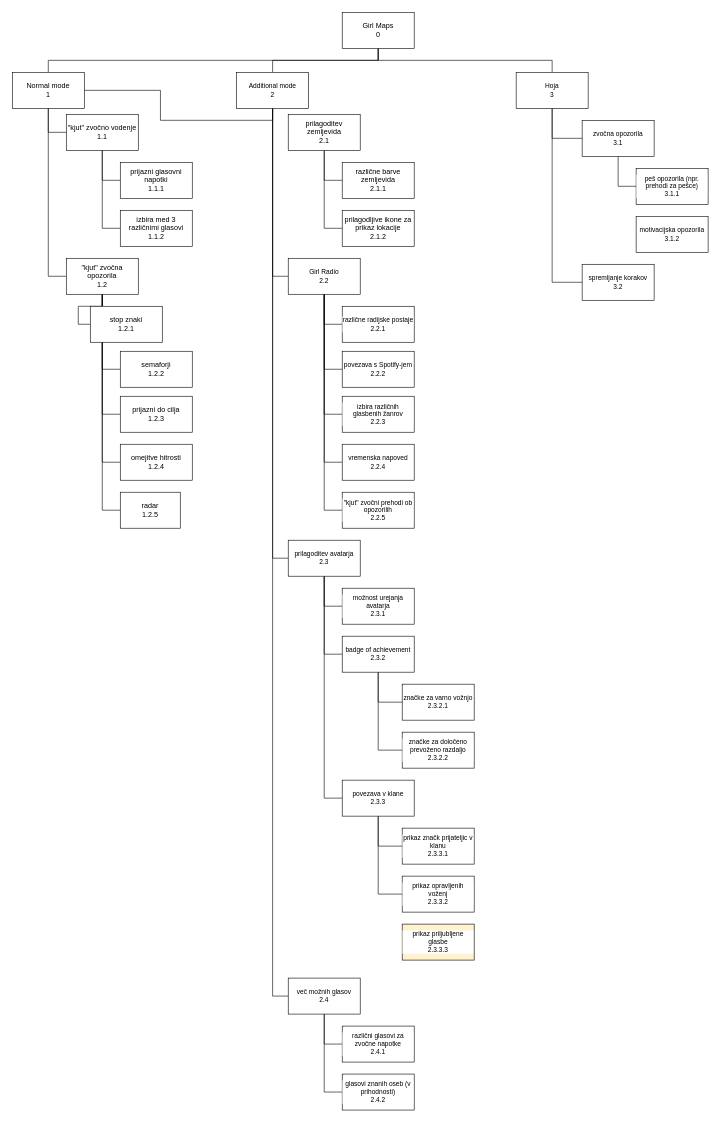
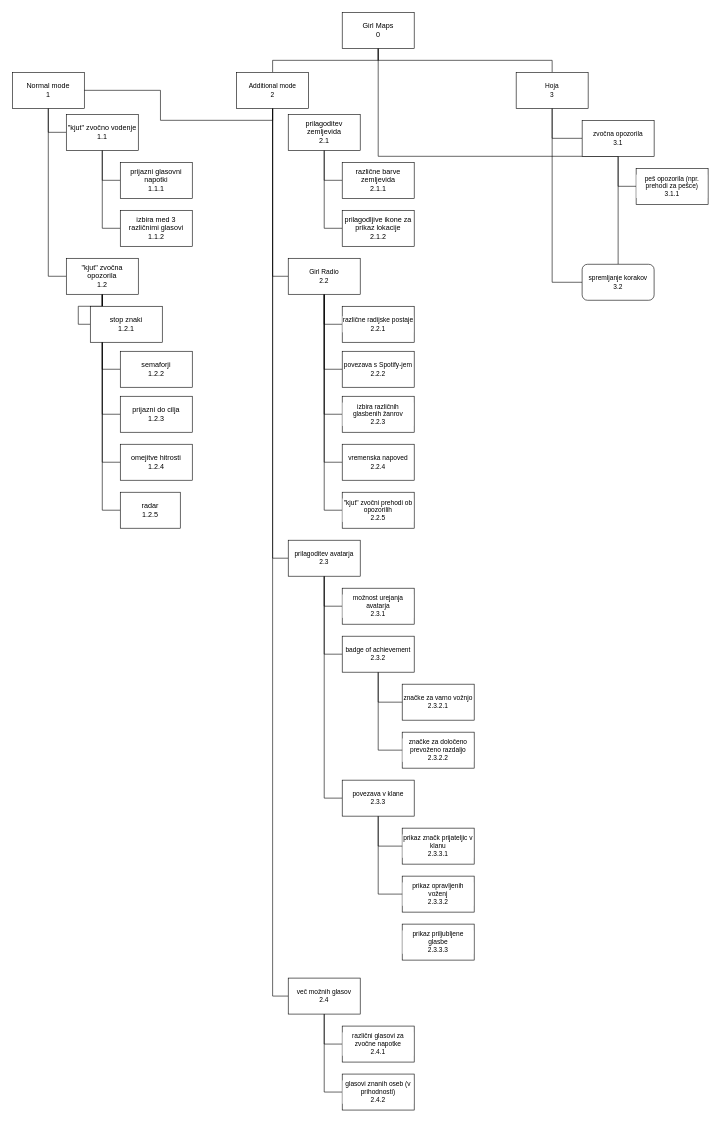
edge "Girl Maps 0" -- "Normal mode 1": now "Girl Maps 0" -- "spremljanje korakov 3.2"
node "motivacijska opozorila 3.1.2": removed
node "spremljanje korakov 3.2": shape rectangle -> rounded rectangle
node "prikaz priljubljene glasbe 2.3.3.3": fillcolor #fff2cc -> #ffffff
